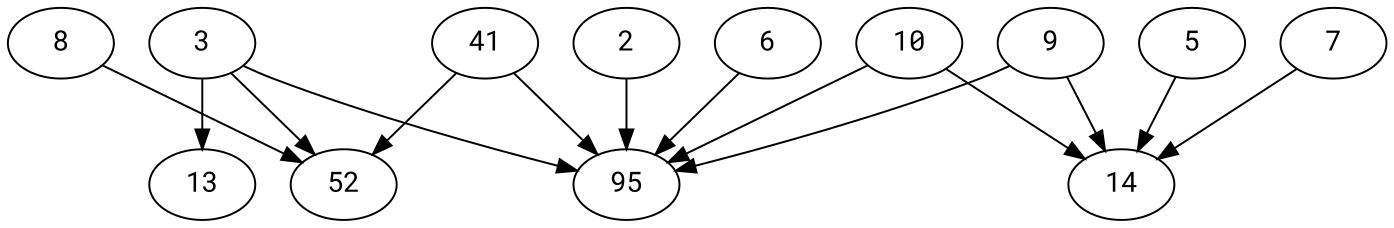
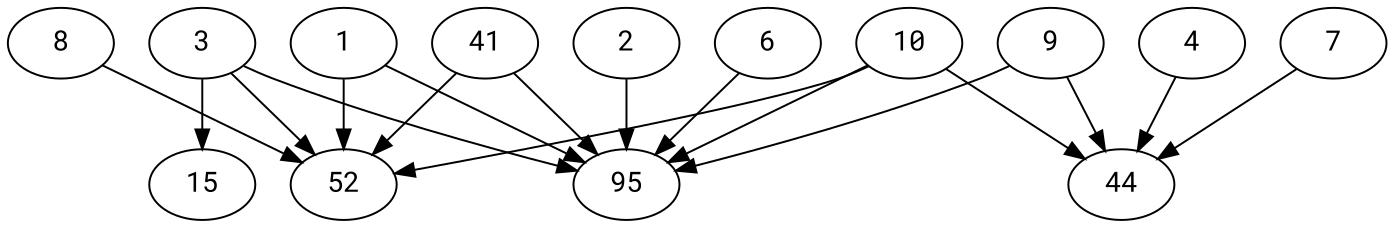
node "1": added
node "5": label "5" -> "4"
edge "10" -> "52": added
node "13": label "13" -> "15"
node "14": label "14" -> "44"
